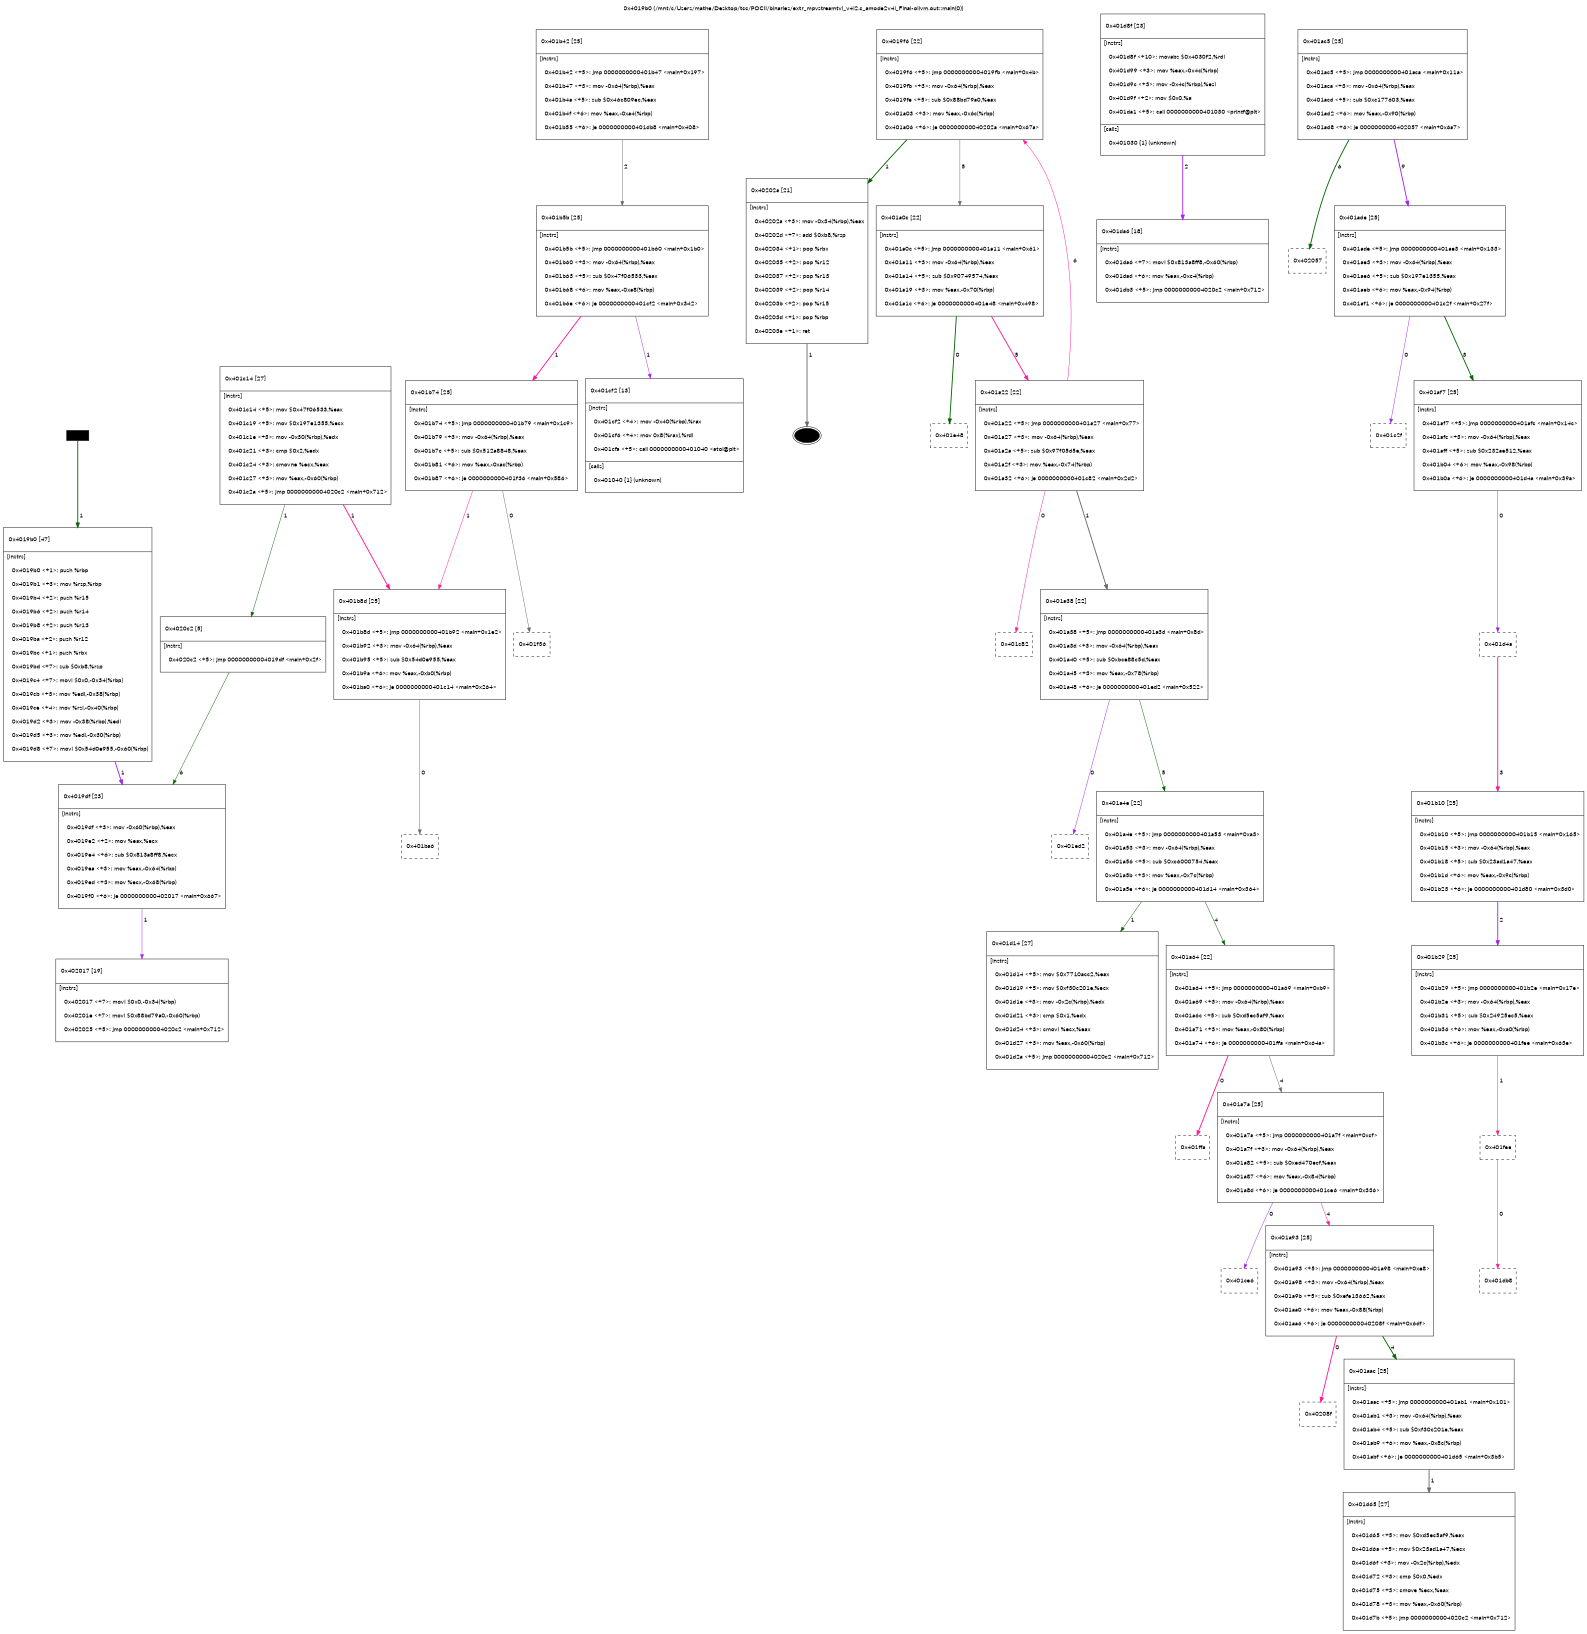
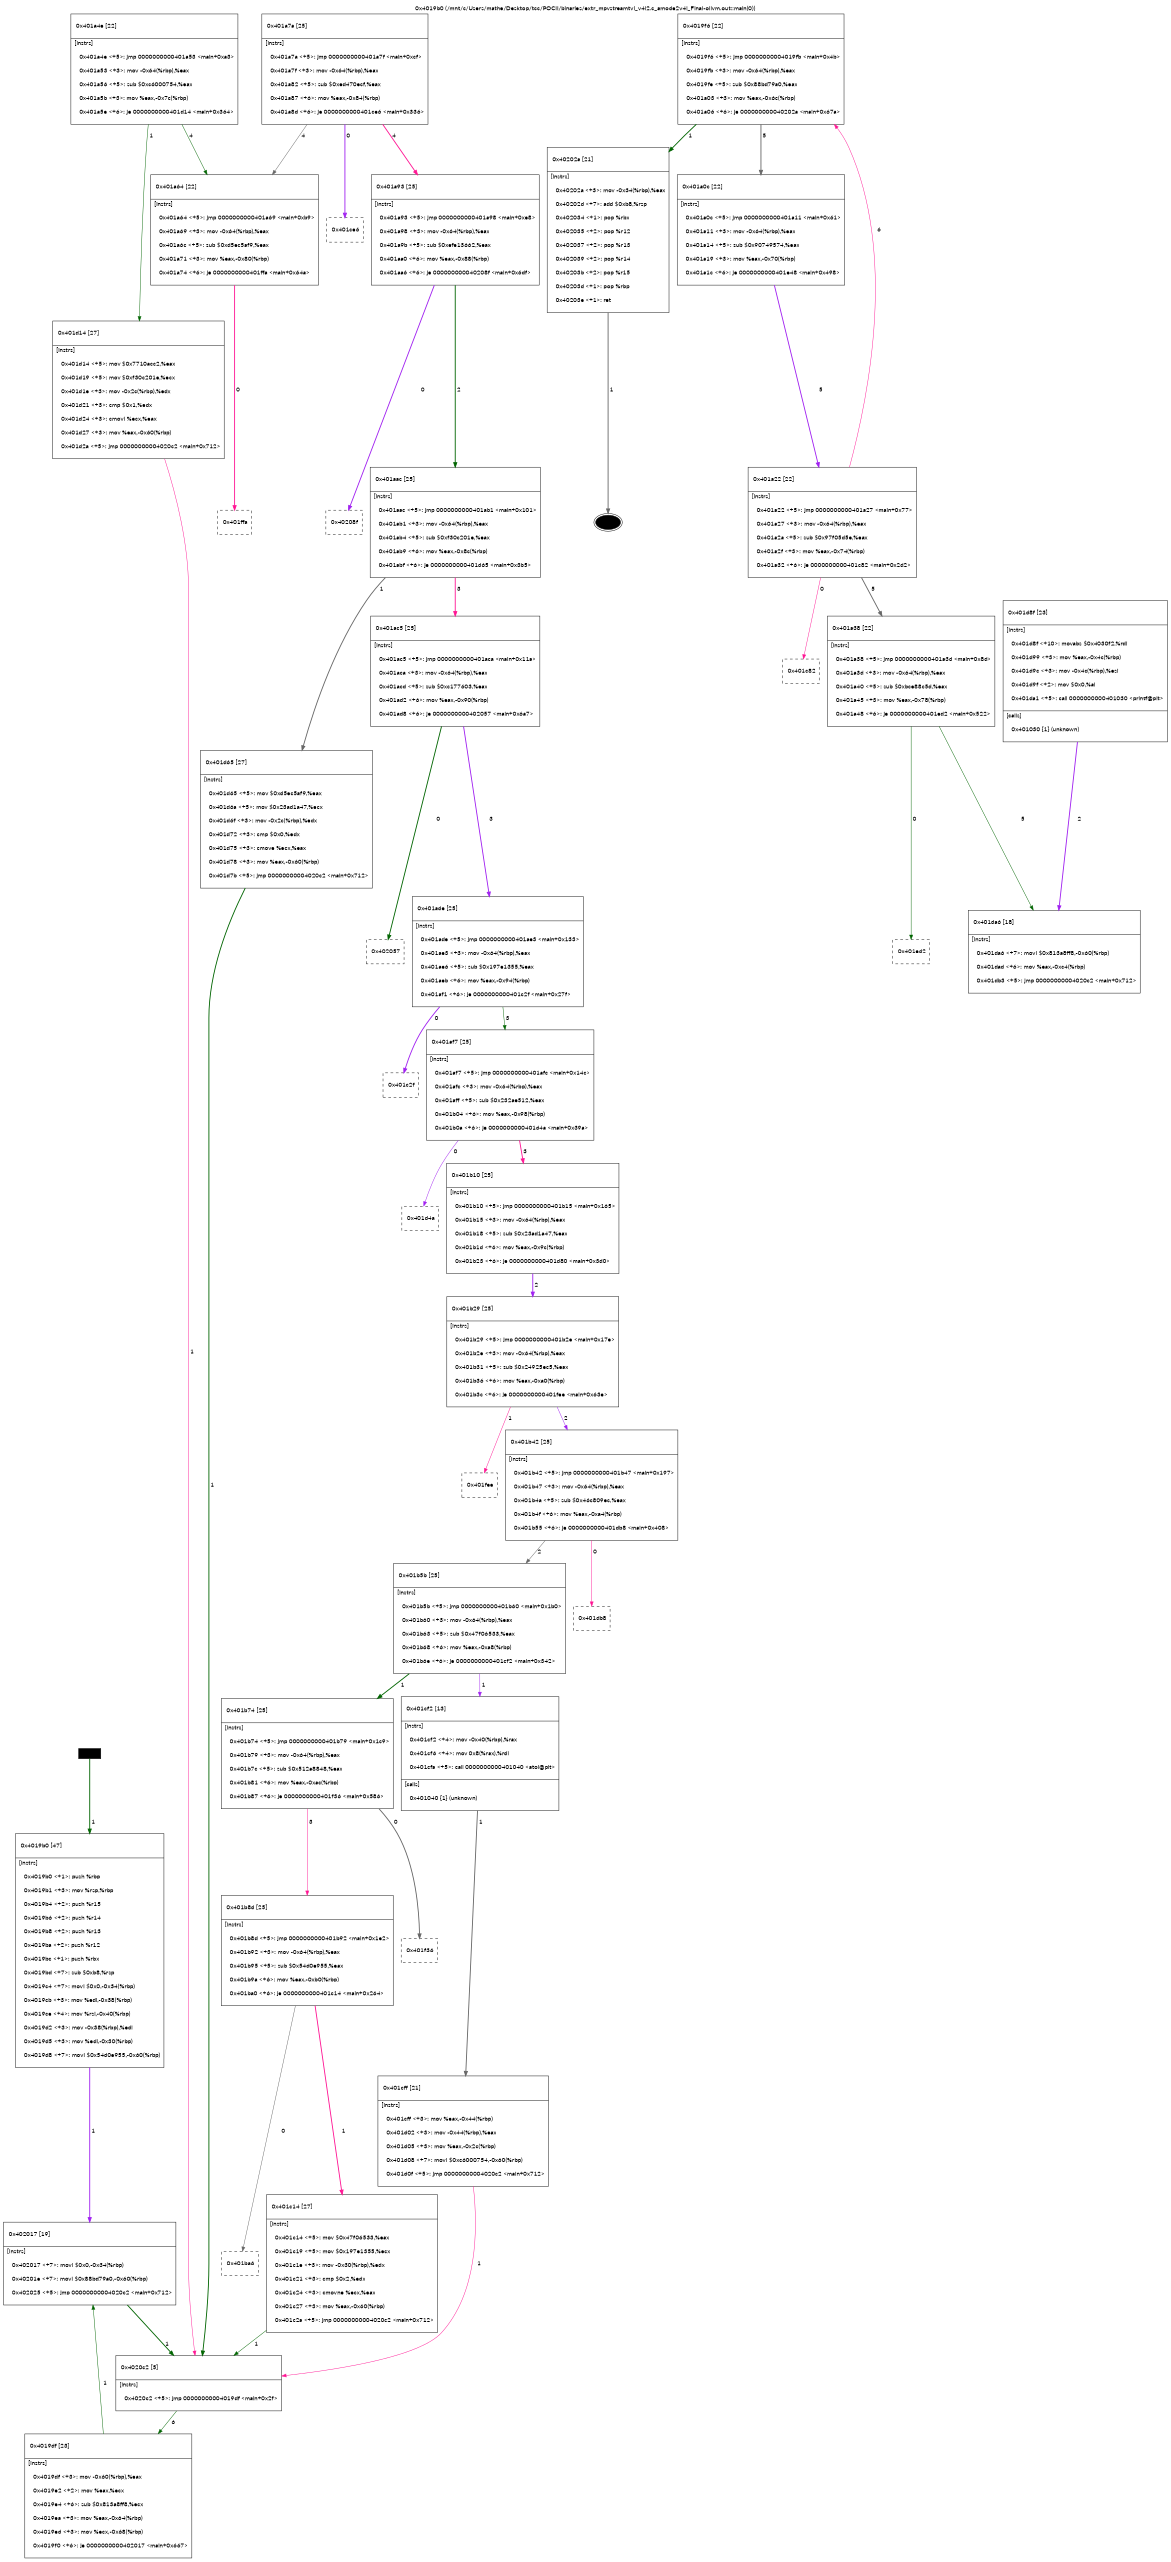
edge "0x401ac5 [25]" -> "0x402057": label " 6" -> " 0"
edge "0x401ac5 [25]" -> "0x401ade [25]": label " 9" -> " 3"
edge "0x4019f6 [22]" -> "0x401a0c [22]": style solid -> bold
edge "0x401b5b [25]" -> "0x401b74 [25]": color deeppink -> darkgreen
edge "0x401a0c [22]" -> "0x401a22 [22]": color deeppink -> purple
edge "0x401ade [25]" -> "0x401af7 [25]": style bold -> solid
edge "0x401ade [25]" -> "0x401c2f": style solid -> bold
node "0x401e48": removed
edge "0x401b74 [25]" -> "0x401b8d [25]": label " 1" -> " 3"
edge "0x401a22 [22]" -> "0x401a38 [22]": label " 1" -> " 5"
edge "0x401c14 [27]" -> "0x401b8d [25]": reversed
edge "0x401b74 [25]" -> "0x401f36": style solid -> bold
edge "0x401aac [25]" -> "0x401ac5 [25]": added, label "3"
edge "0x401d4a" -> "0x401b10 [25]": now "0x401af7 [25]" -> "0x401b10 [25]"
edge "0x401a38 [22]" -> "0x401a4e [22]": now "0x401a38 [22]" -> "0x401da6 [18]"
edge "0x401a38 [22]" -> "0x401ed2": color purple -> darkgreen
edge "0x4019b0 [47]" -> "0x4019df [23]": now "0x4019b0 [47]" -> "0x402017 [19]"
edge "0x4019df [23]" -> "0x402017 [19]": color purple -> darkgreen
edge "0x401a64 [22]" -> "0x401a7a [25]": reversed
edge "0x401a7a [25]" -> "0x401a93 [25]": style solid -> bold
edge "0x401fee" -> "0x401db8": now "0x401b42 [25]" -> "0x401db8"
edge "0x401a7a [25]" -> "0x401ce6": style solid -> bold
edge "0x401a93 [25]" -> "0x401aac [25]": label " 4" -> " 2"
edge "0x401a93 [25]" -> "0x40208f": color deeppink -> purple
edge "0x401d14 [27]" -> "0x4020c2 [5]": added, label "1"
edge "0x401b29 [25]" -> "0x401b42 [25]": added, label "2"
edge "0x401d65 [27]" -> "0x4020c2 [5]": added, label "1"
node "0x401cff [21]": added
edge "0x402017 [19]" -> "0x4020c2 [5]": added, label "1"
